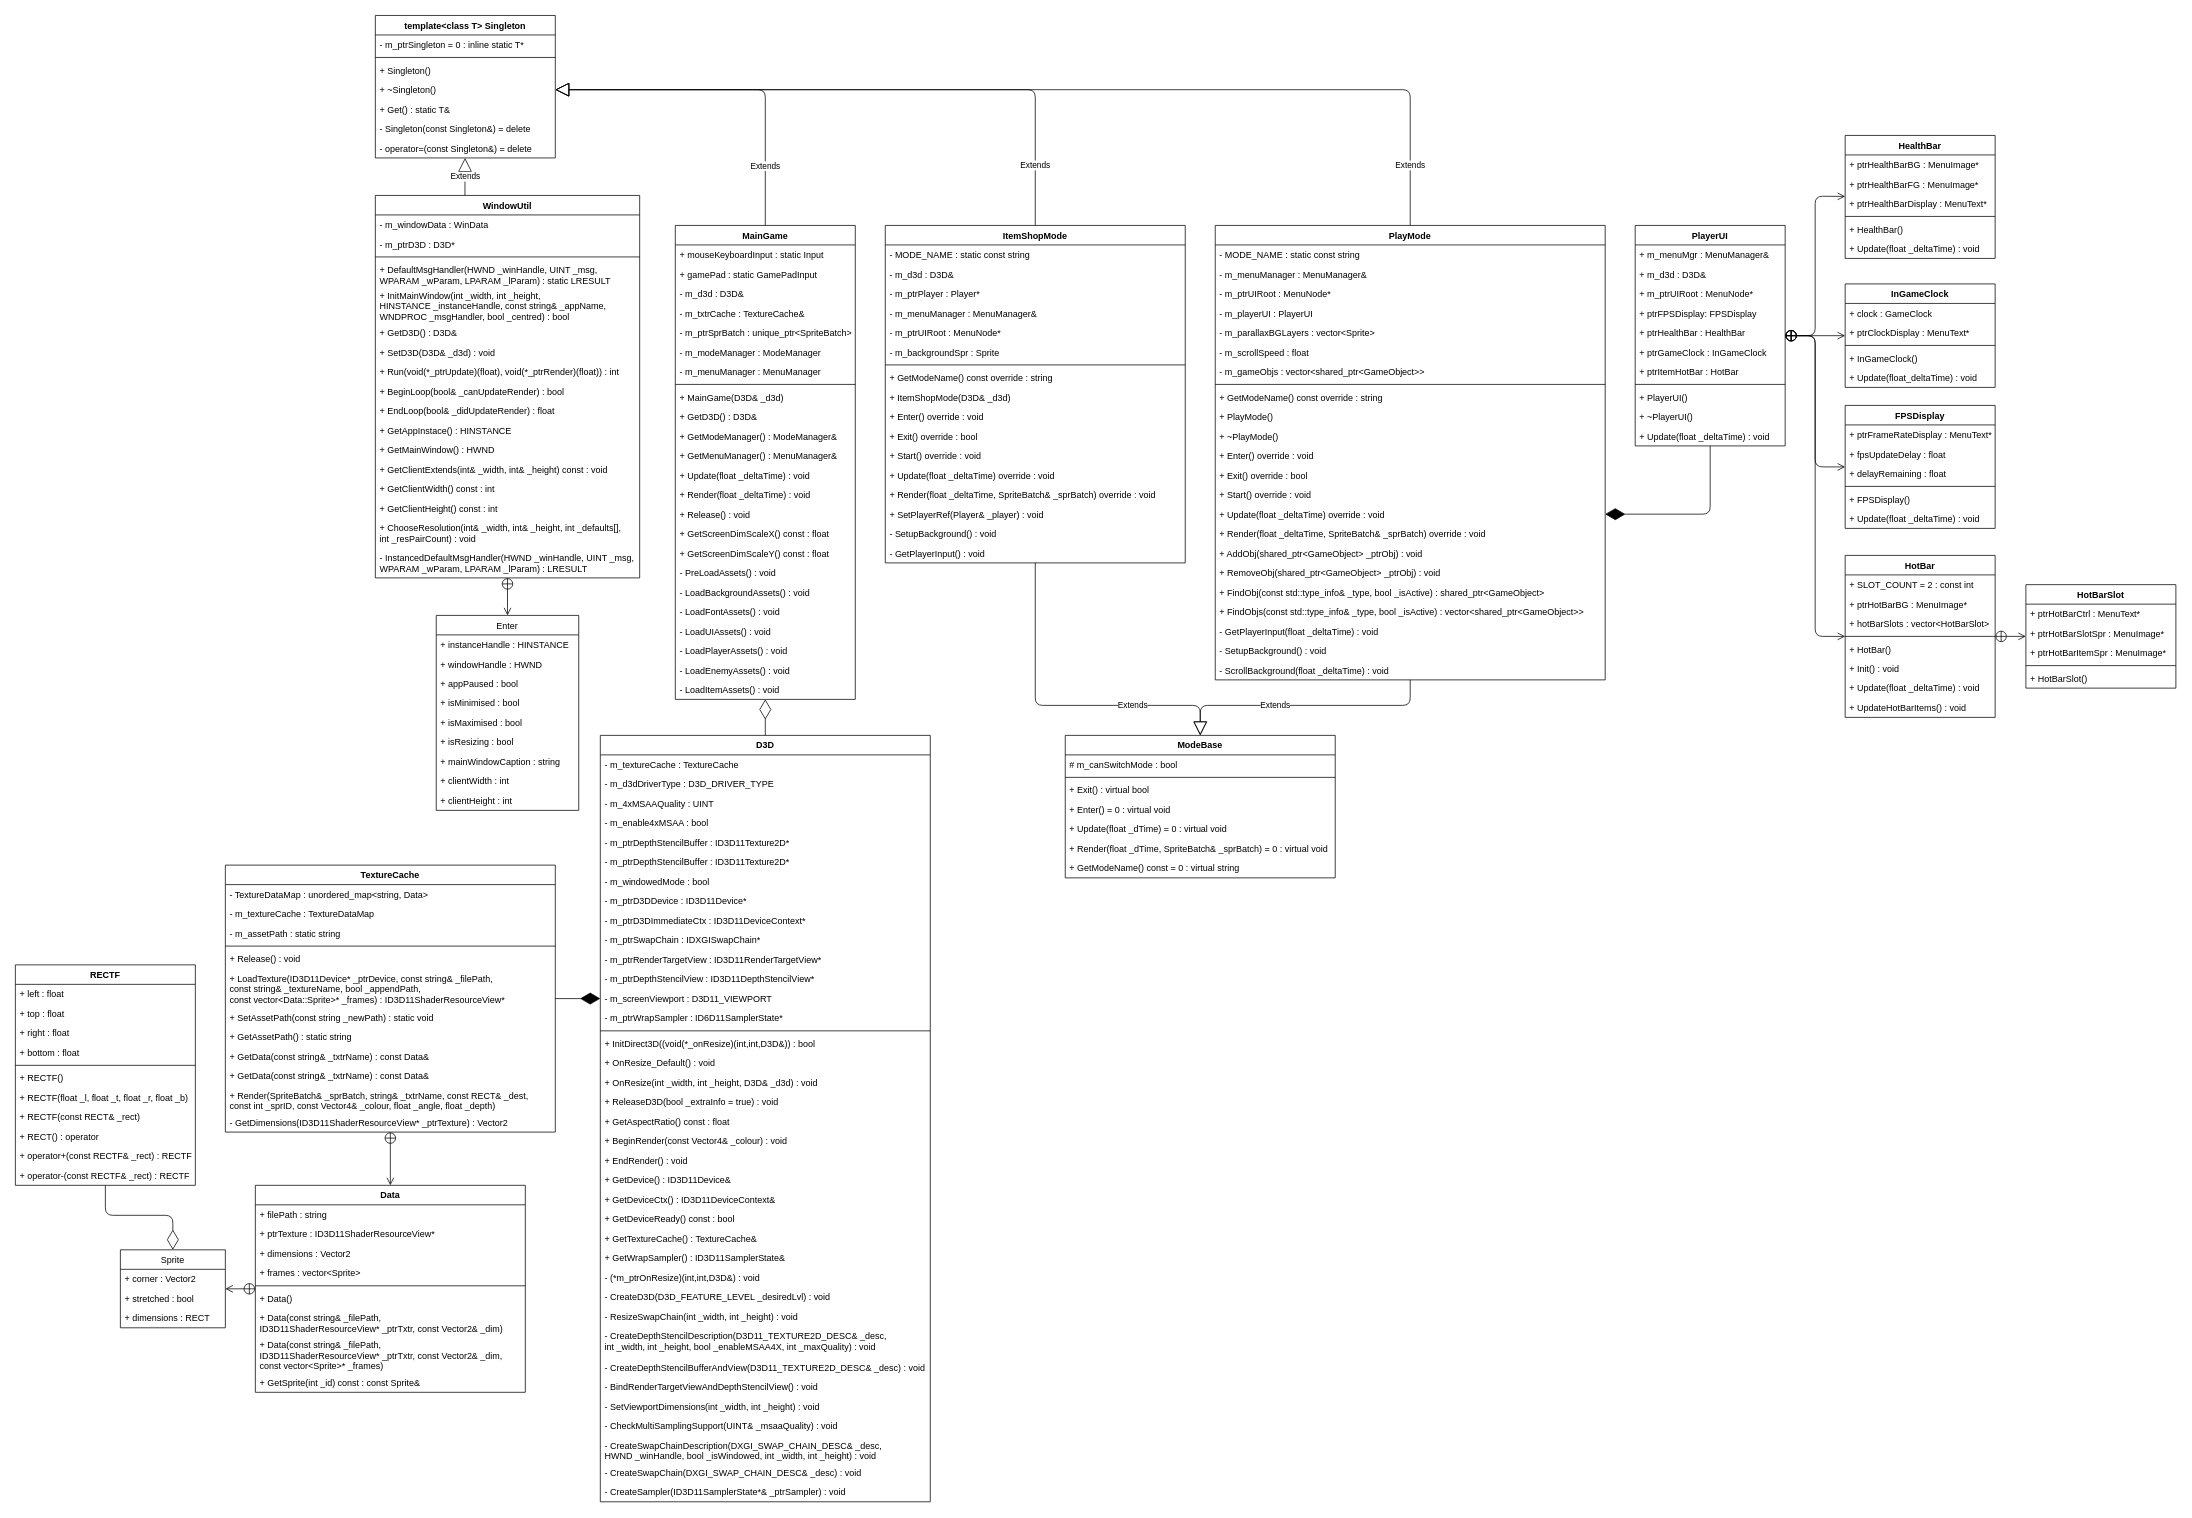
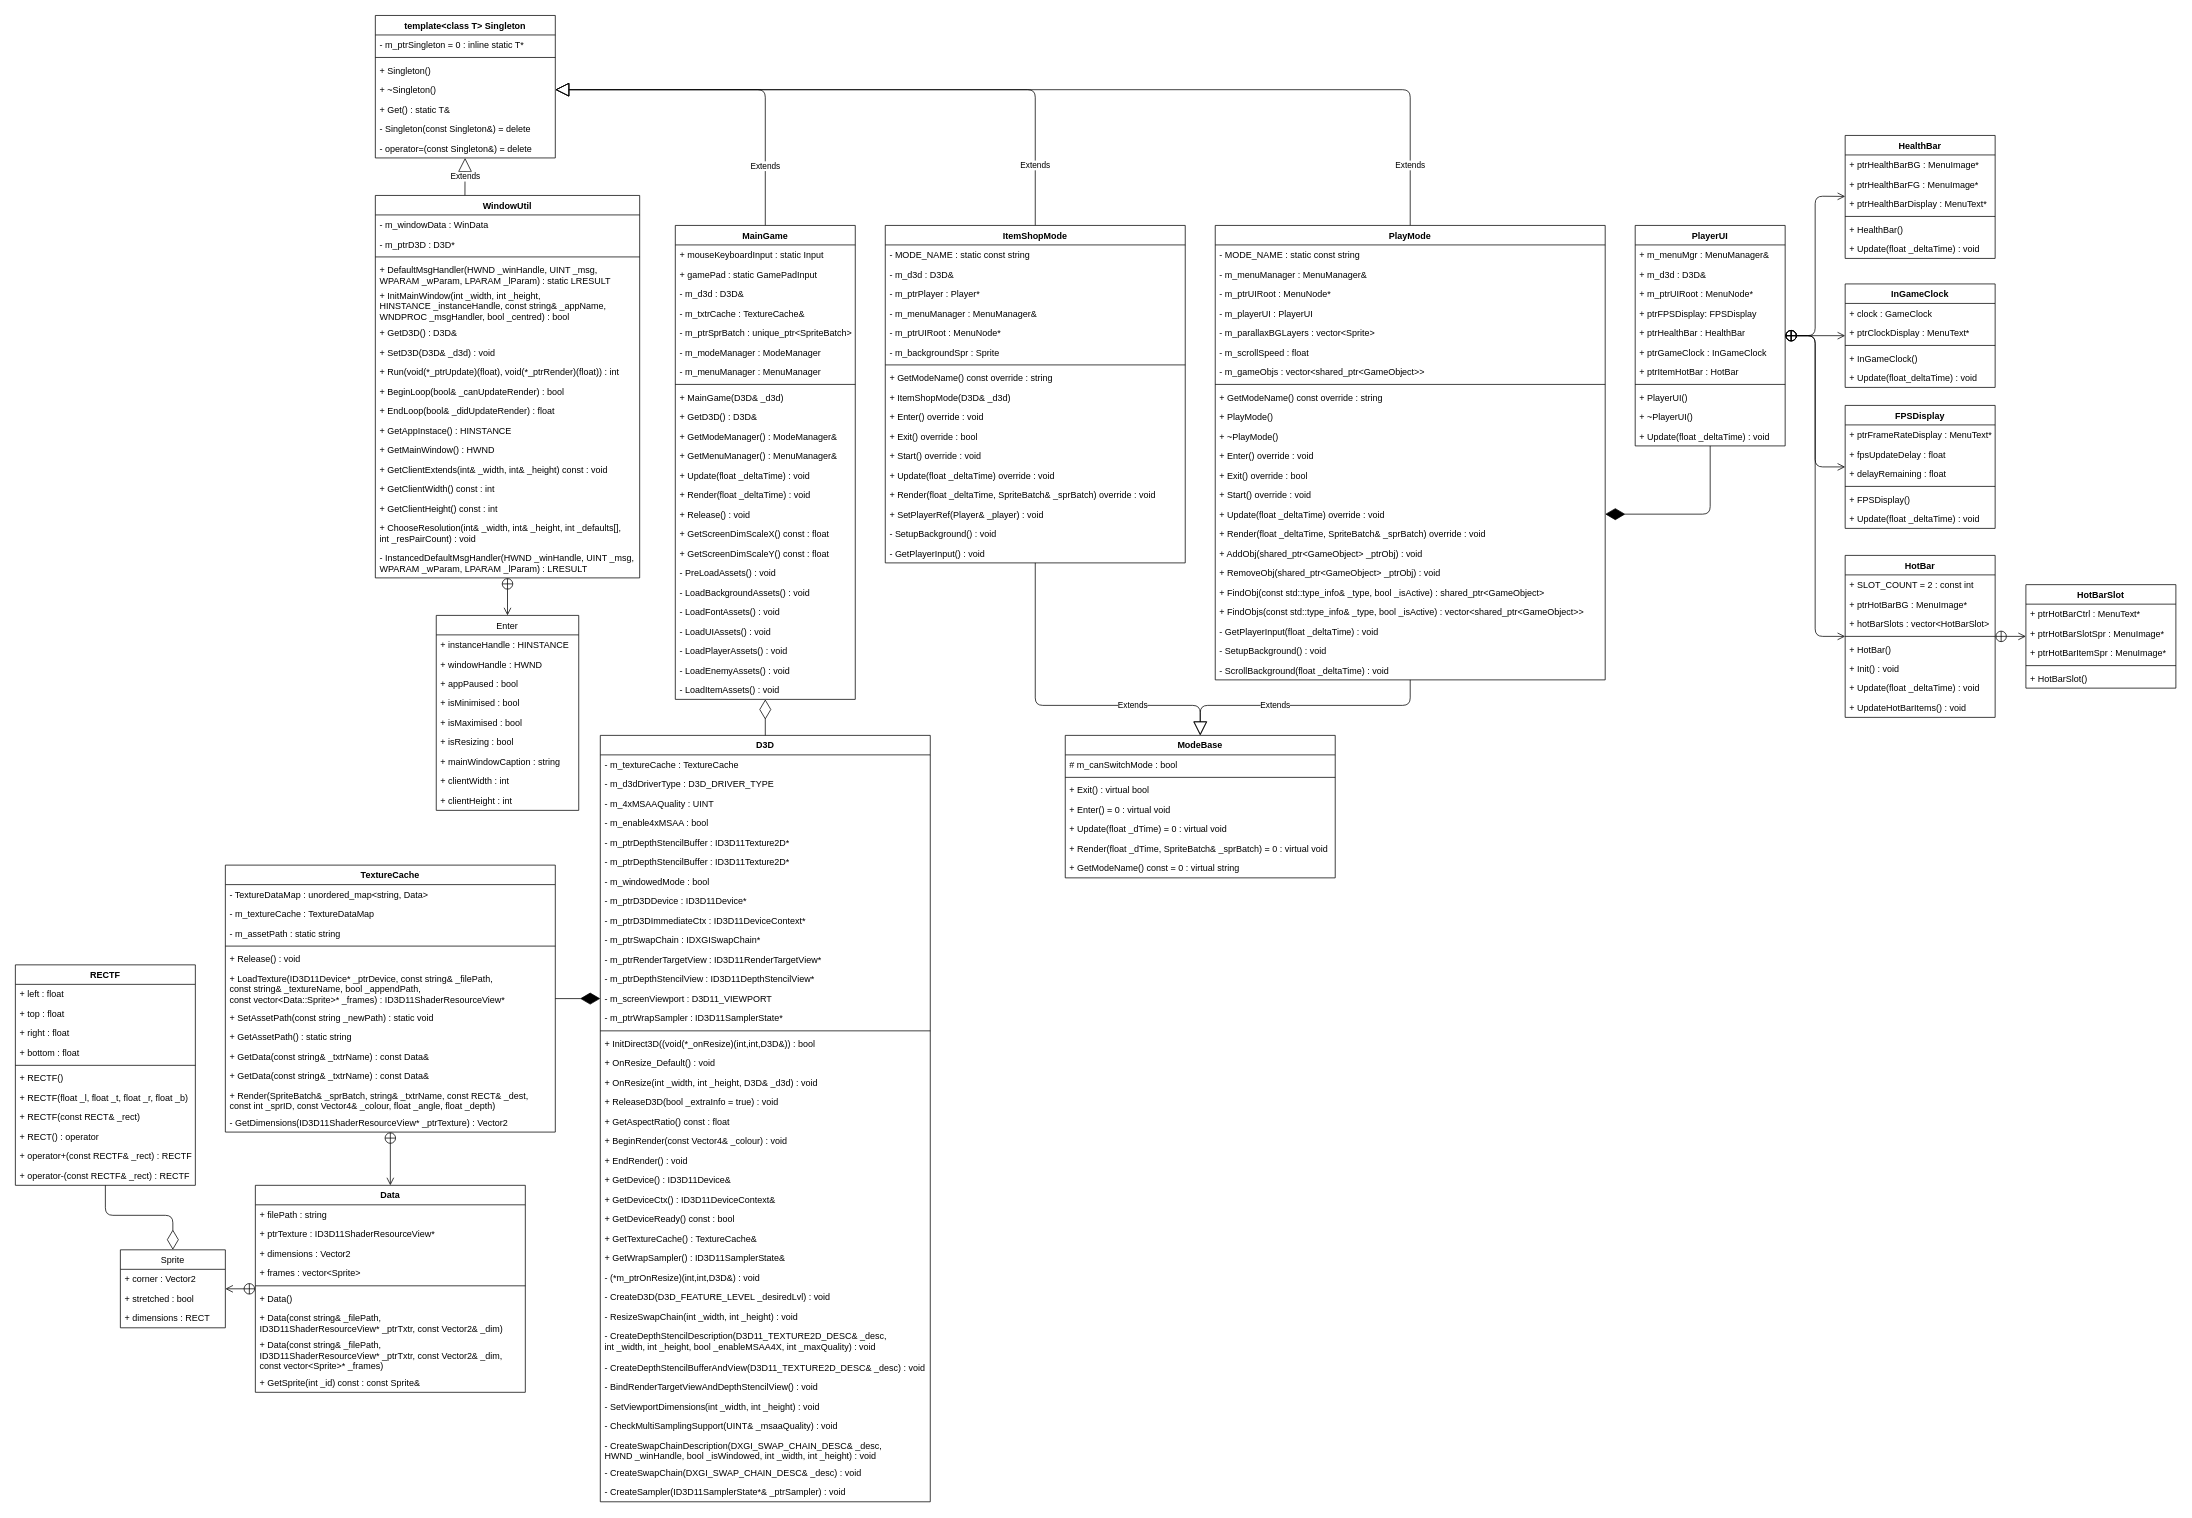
node "- m_ptrWrapSampler : ID6D11SamplerState*": label "- m_ptrWrapSampler : ID6D11SamplerState*" -> "- m_ptrWrapSampler : ID3D11SamplerState*"
